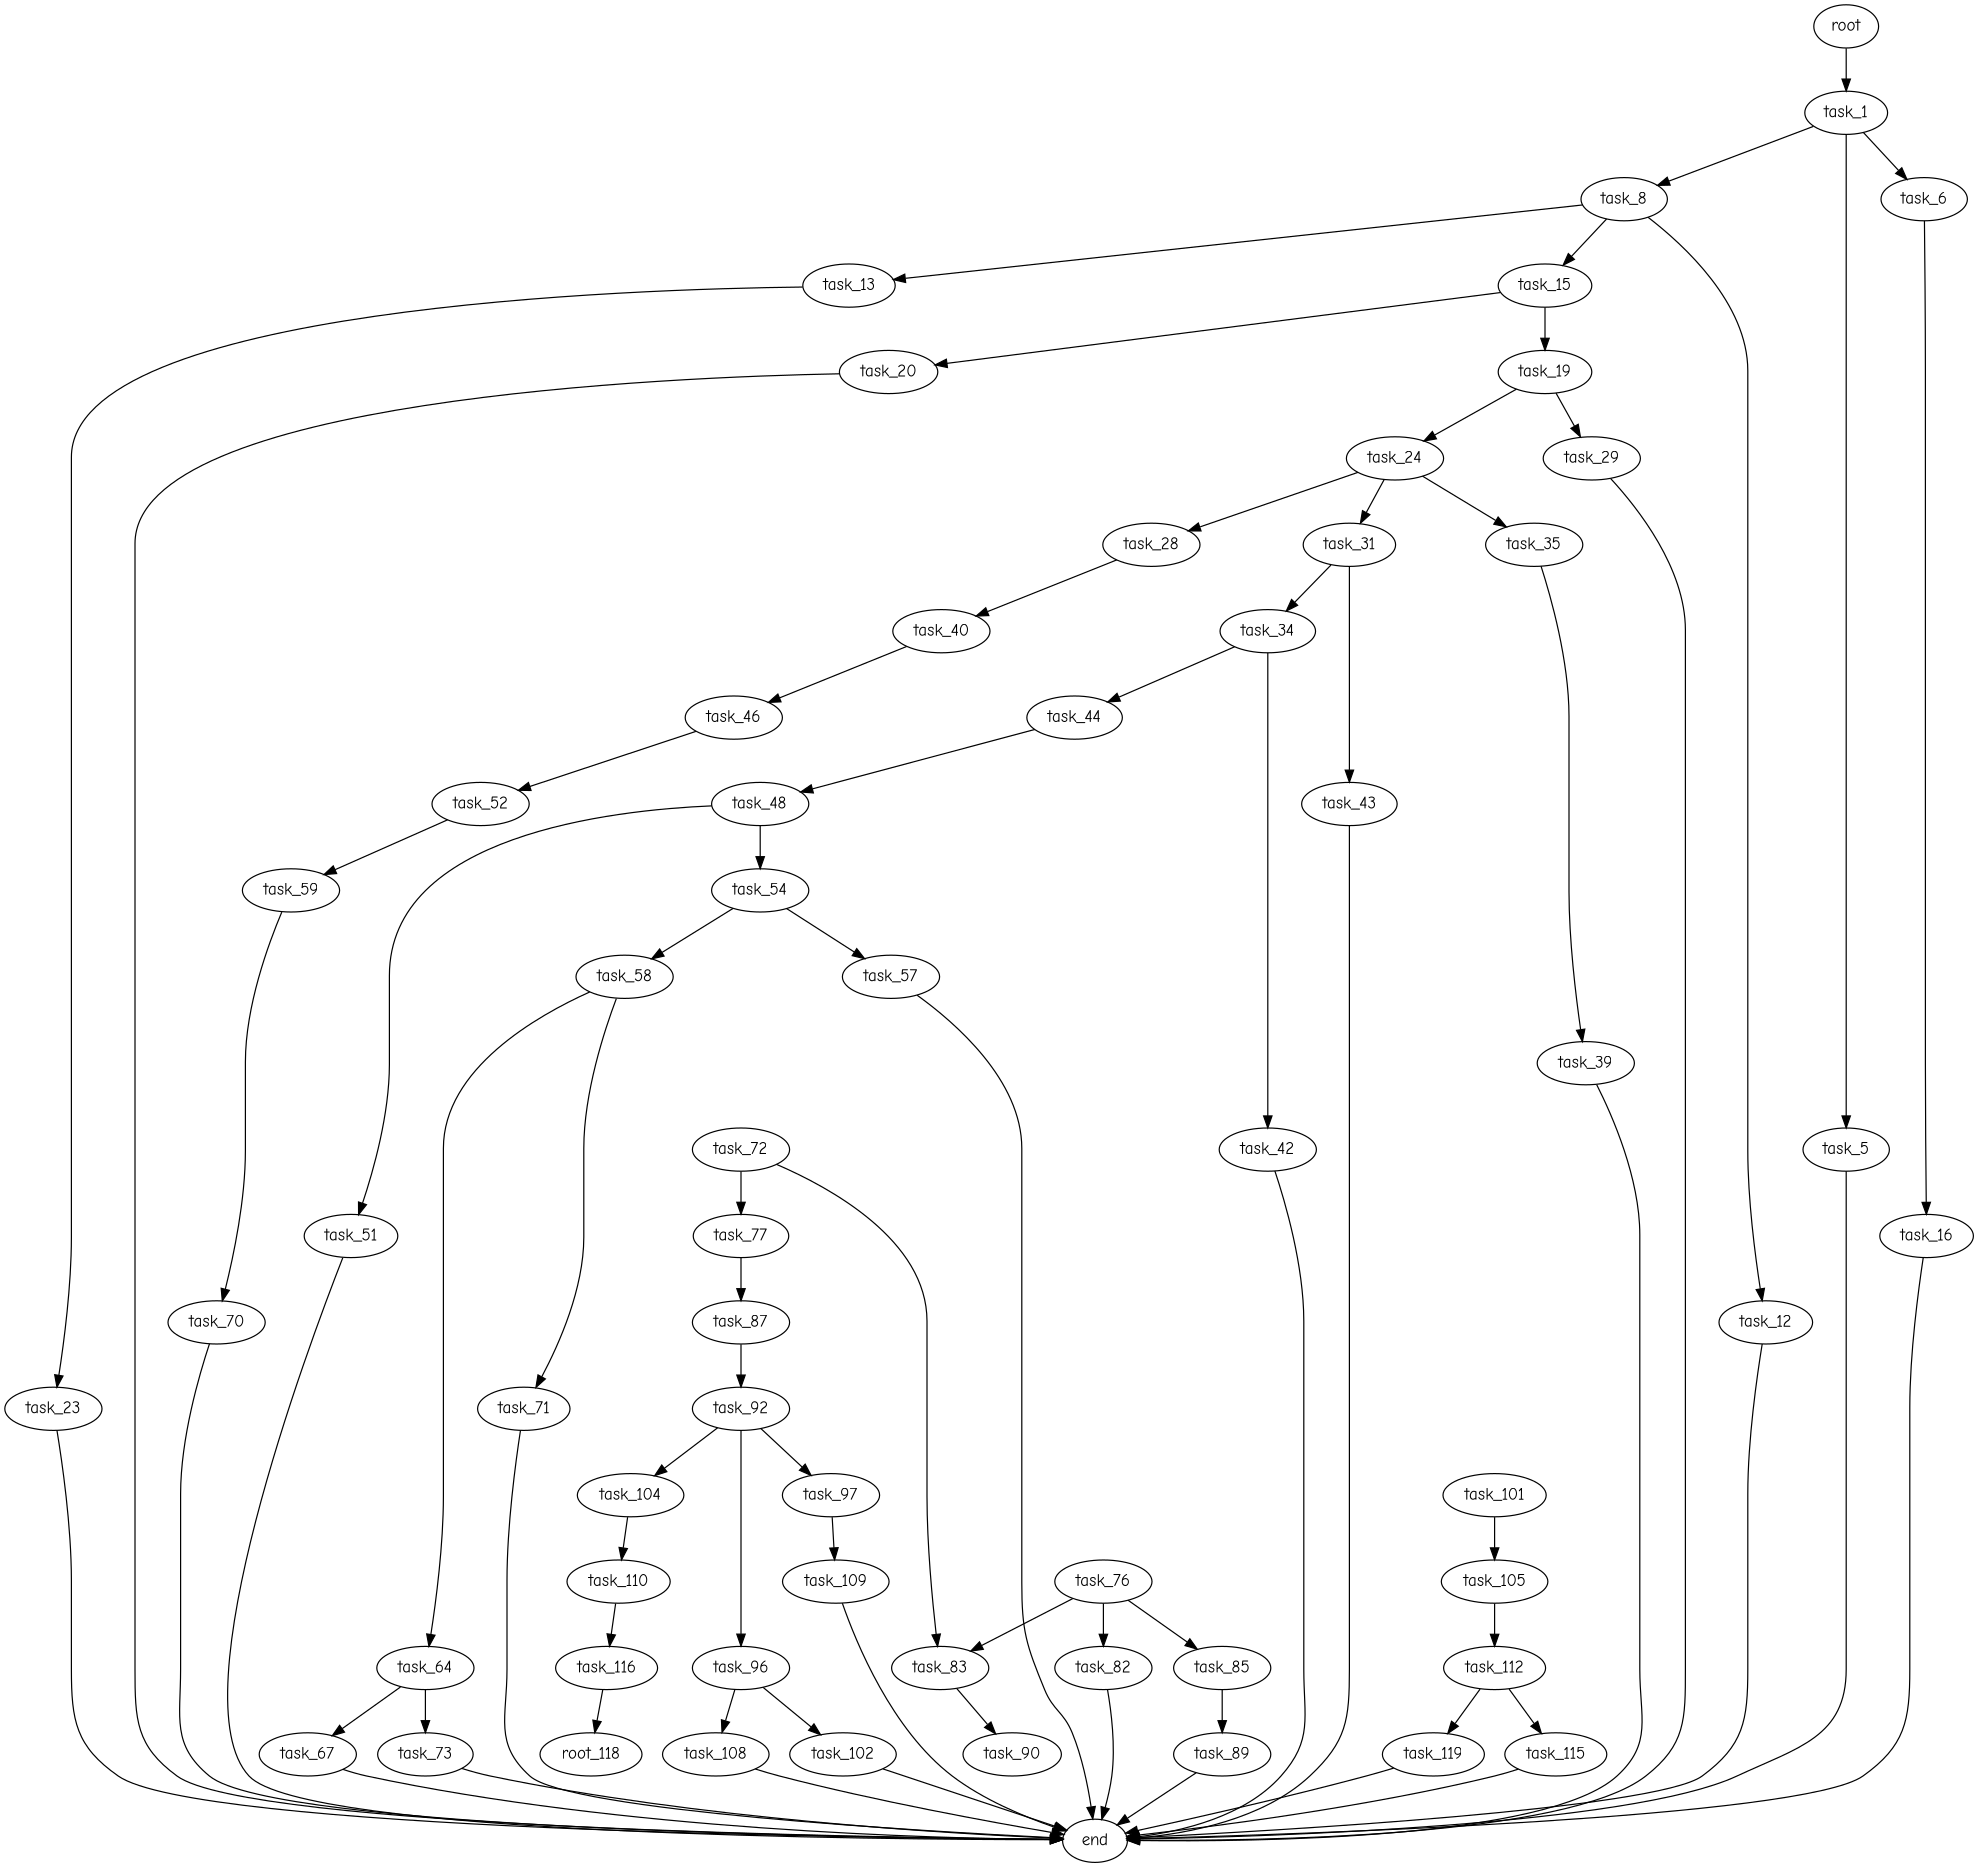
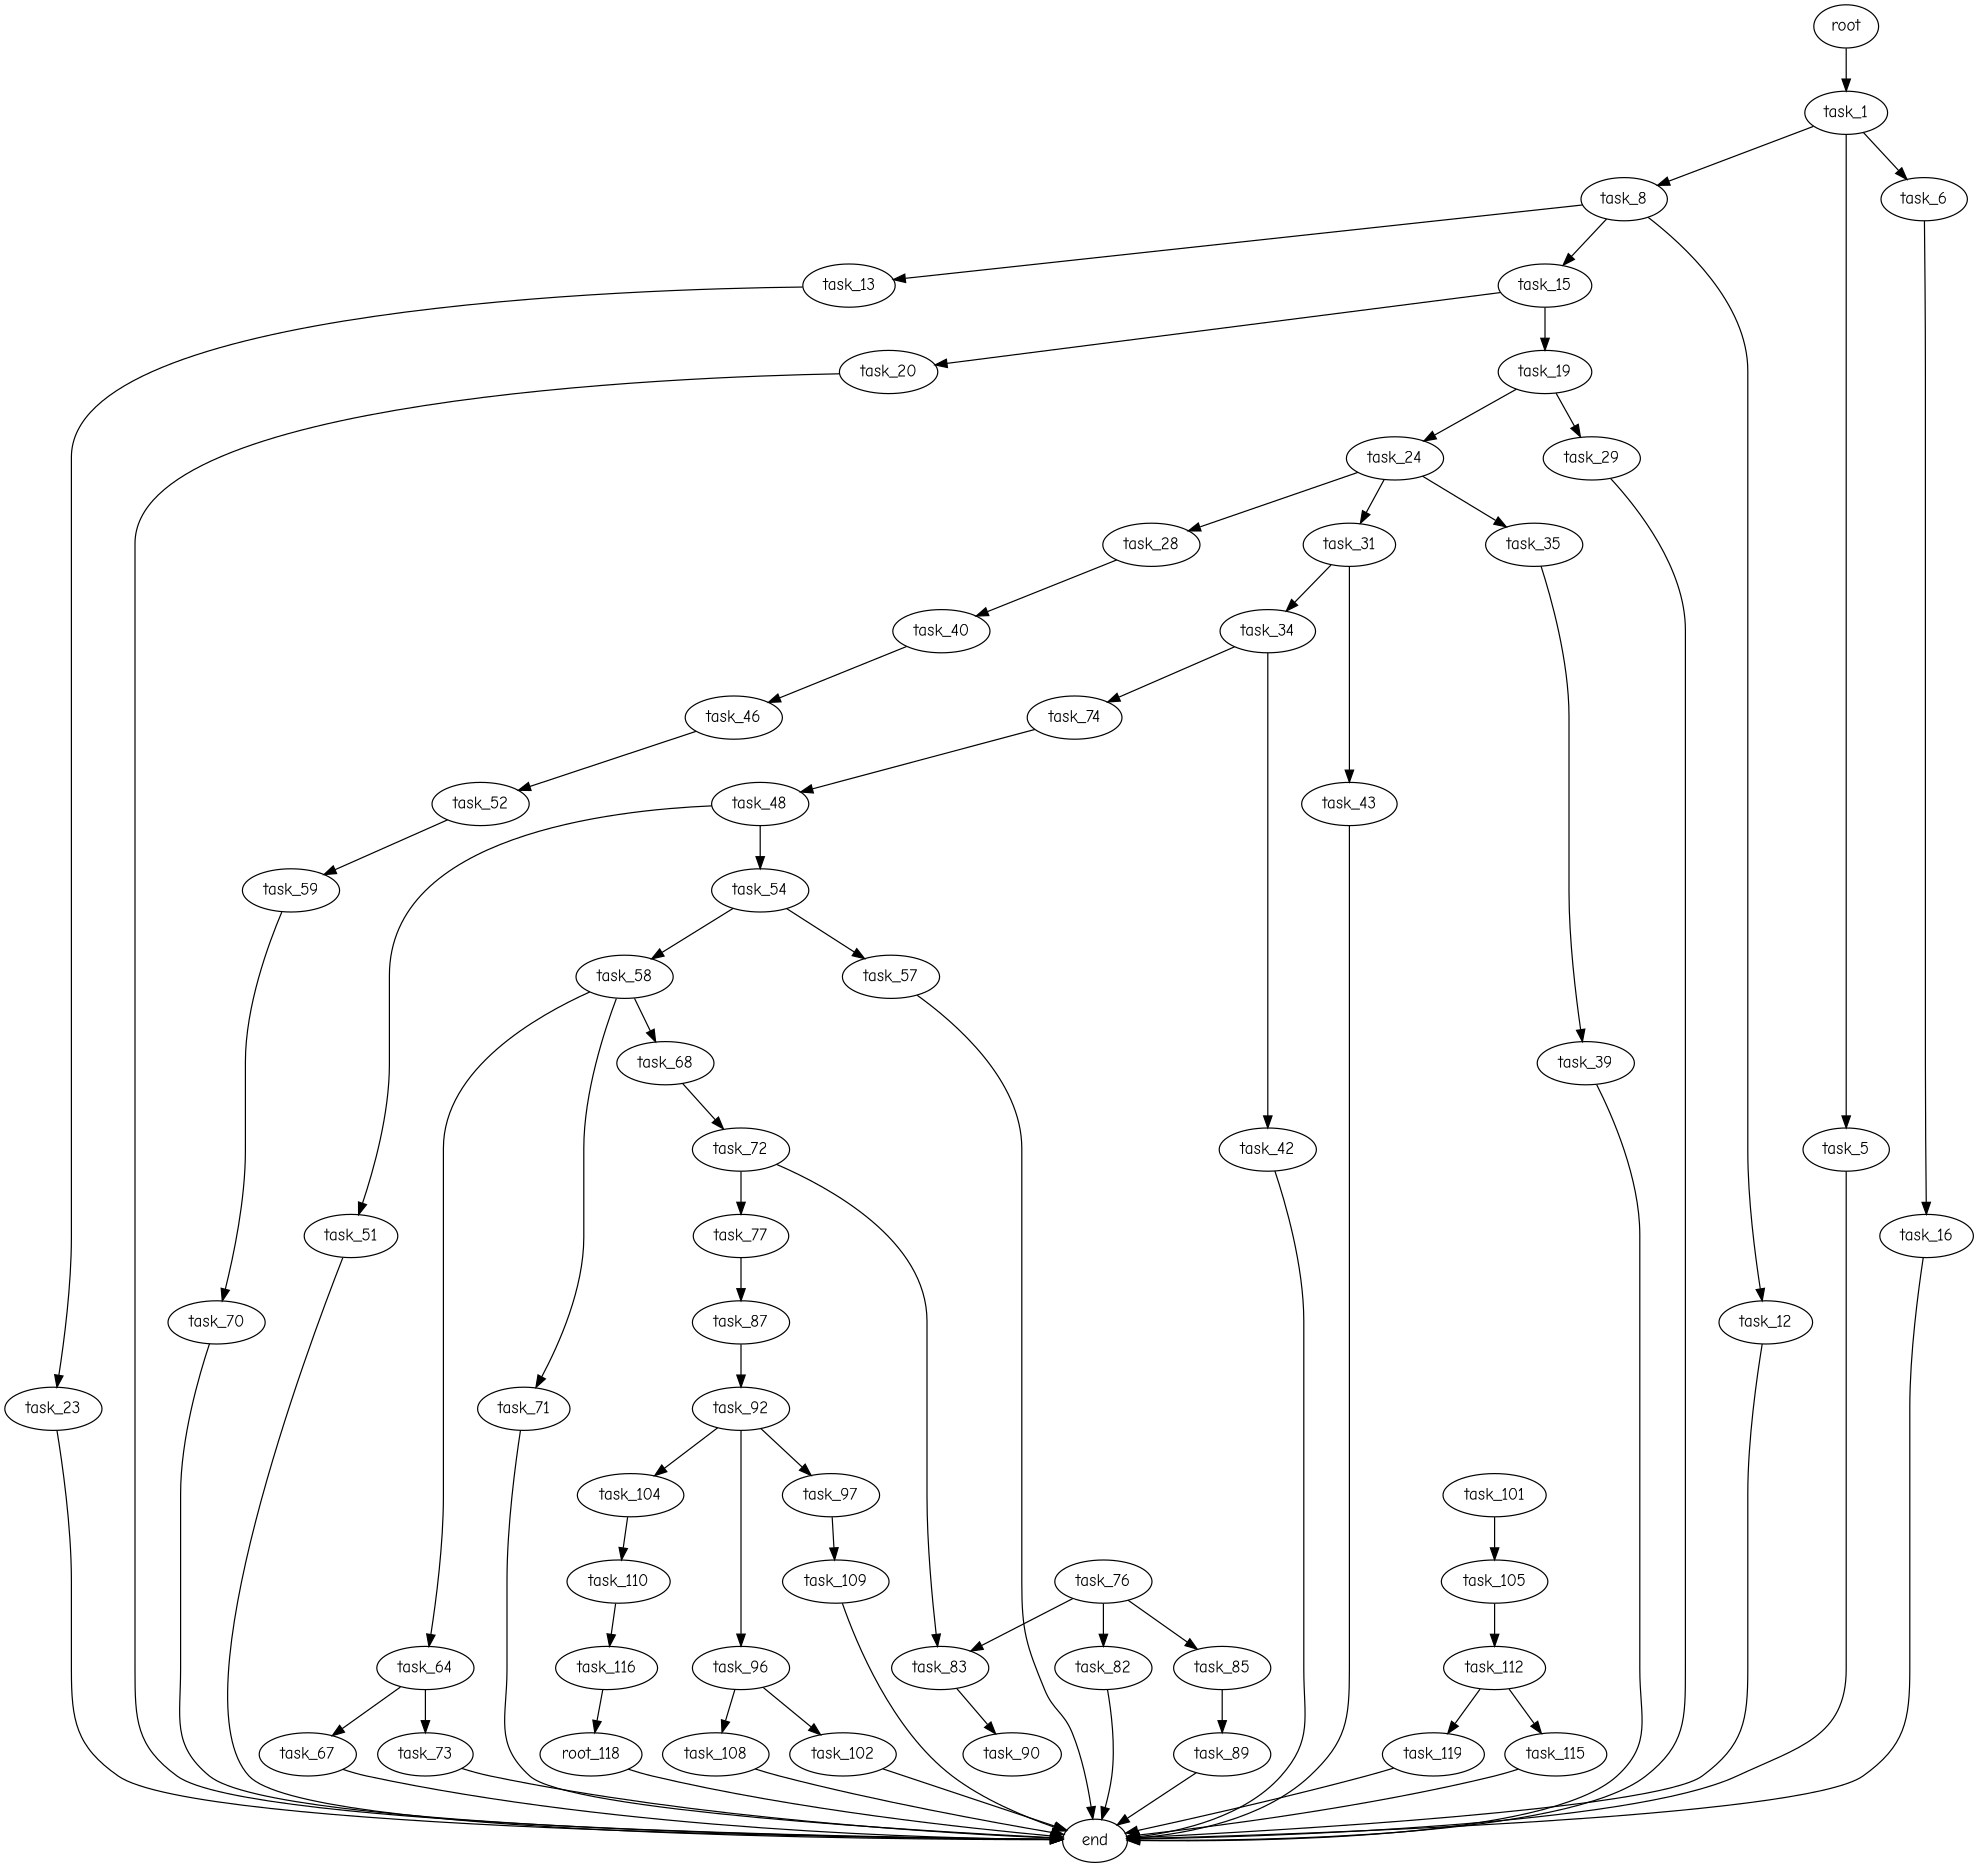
node "task_44": label "task_44" -> "task_74"
node "task_68": added
edge "root_118" -> "end": added
